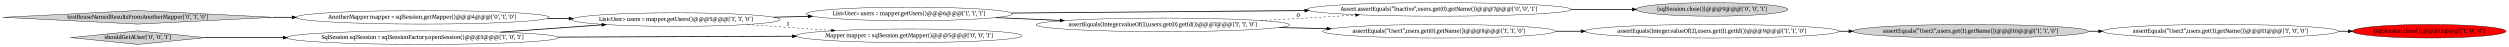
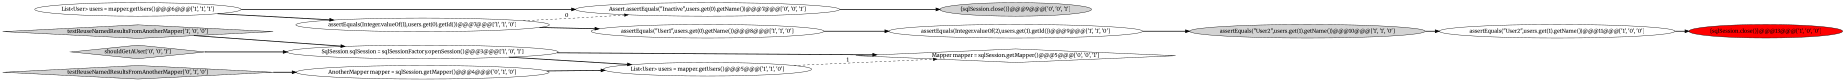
edge "List<User> users = mapper.getUsers()@@@5@@@['1', '1', '0']" -> "List<User> users = mapper.getUsers()@@@6@@@['1', '1', '1']": removed
node "testReuseNamedResultsFromAnotherMapper['1', '0', '0']": added
node "Mapper mapper = sqlSession.getMapper()@@@5@@@['0', '0', '1']": shape ellipse -> diamond
